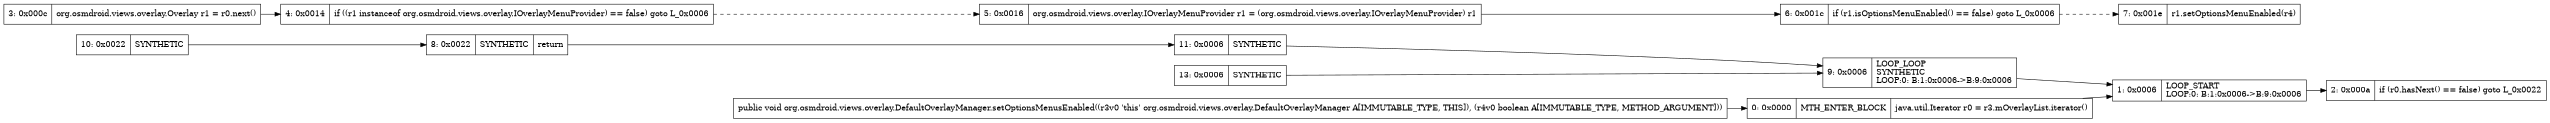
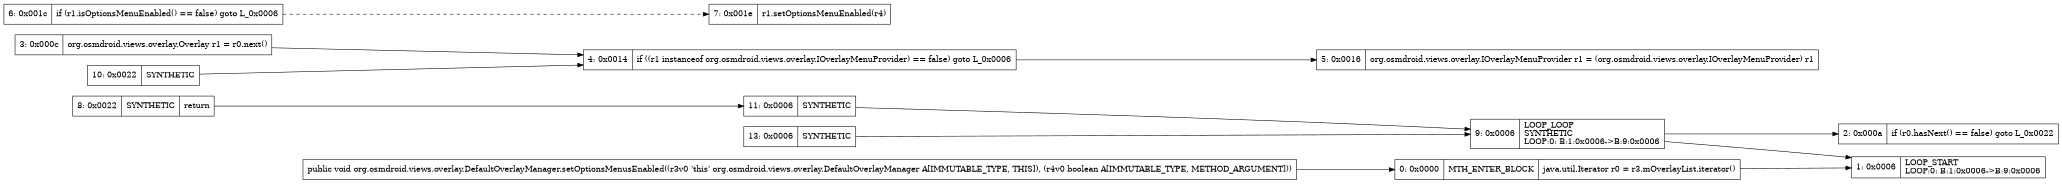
edge "4: 0x0014" -> "5: 0x0016": style dashed -> solid
edge "5: 0x0016" -> "6: 0x001c": removed
edge "10: 0x0022" -> "8: 0x0022": now "10: 0x0022" -> "4: 0x0014"
edge "1: 0x0006" -> "2: 0x000a": now "9: 0x0006" -> "2: 0x000a"
